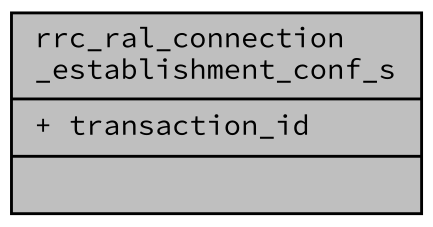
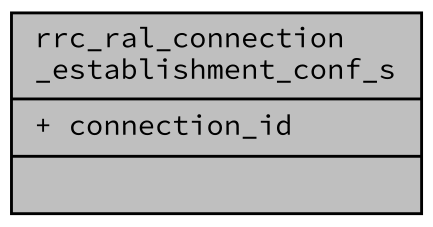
node "rrc_ral_connection": text "+ transaction_id" -> "+ connection_id"
